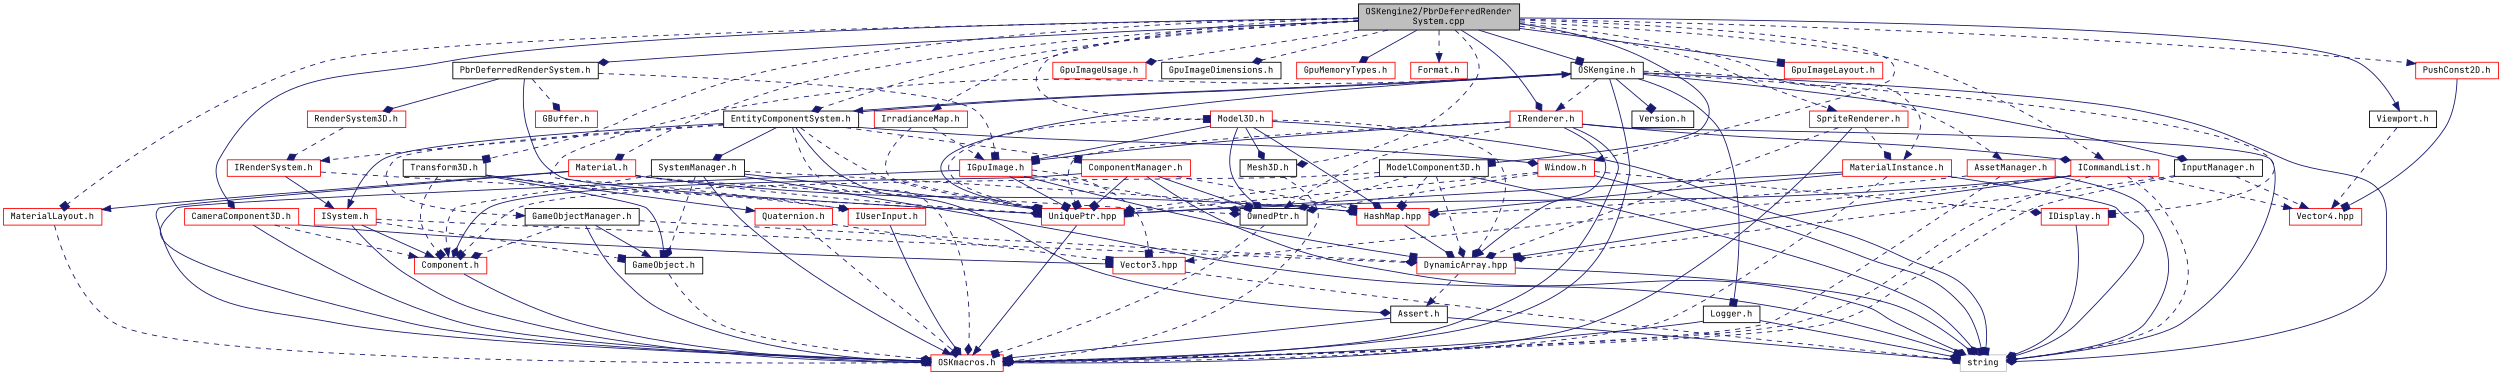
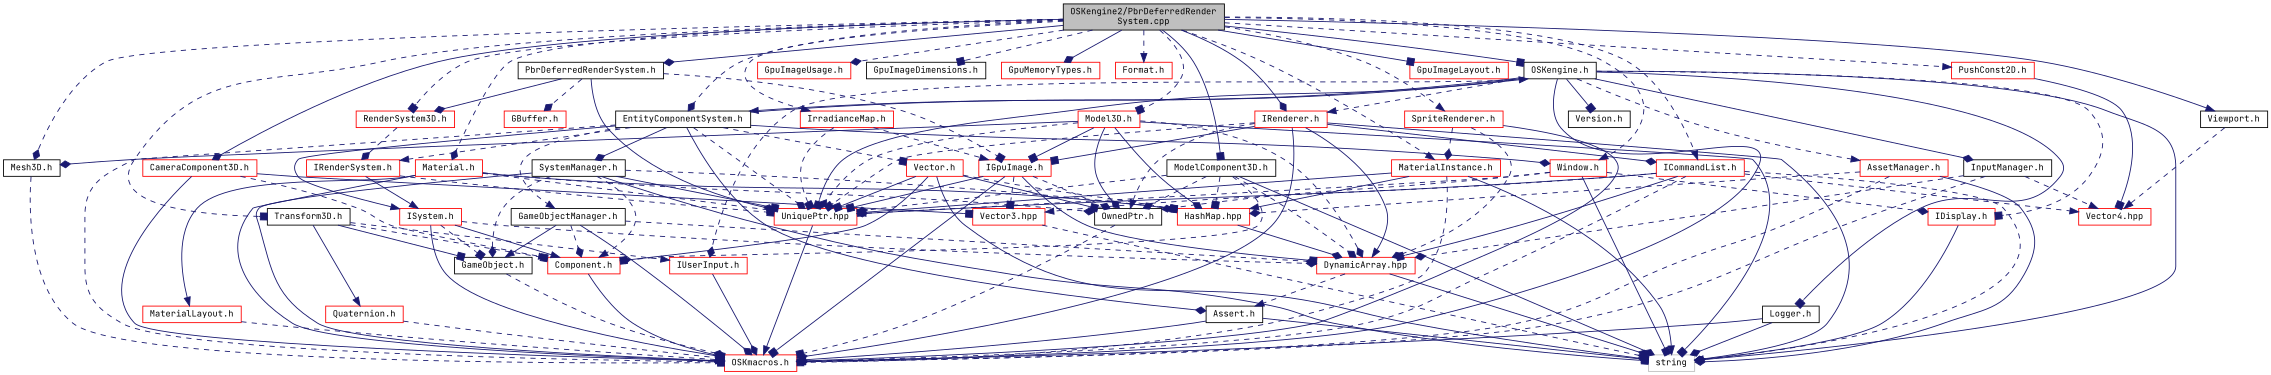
edge "OSKengine2/PbrDeferredRender System.cpp" -> "MaterialLayout.h": now "OSKengine2/PbrDeferredRender System.cpp" -> "RenderSystem3D.h"
edge "OSKengine2/PbrDeferredRender System.cpp" -> "GpuImageDimensions.h": arrowhead diamond -> box
node "ComponentManager.h": label "ComponentManager.h" -> "Vector.h"
edge "Quaternion.h" -> "Vector3.hpp": removed
